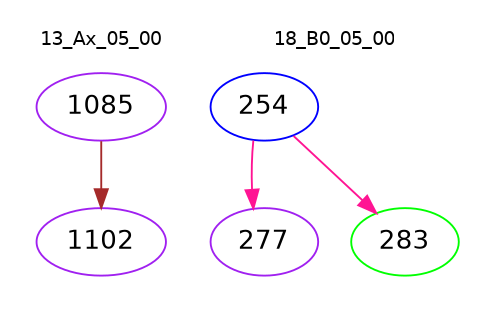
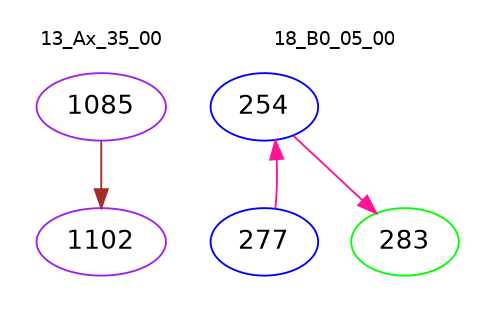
cluster "13_Ax_05_00": label "13_Ax_05_00" -> "13_Ax_35_00"
edge "254" -> "277": reversed
node "277": color purple -> blue
